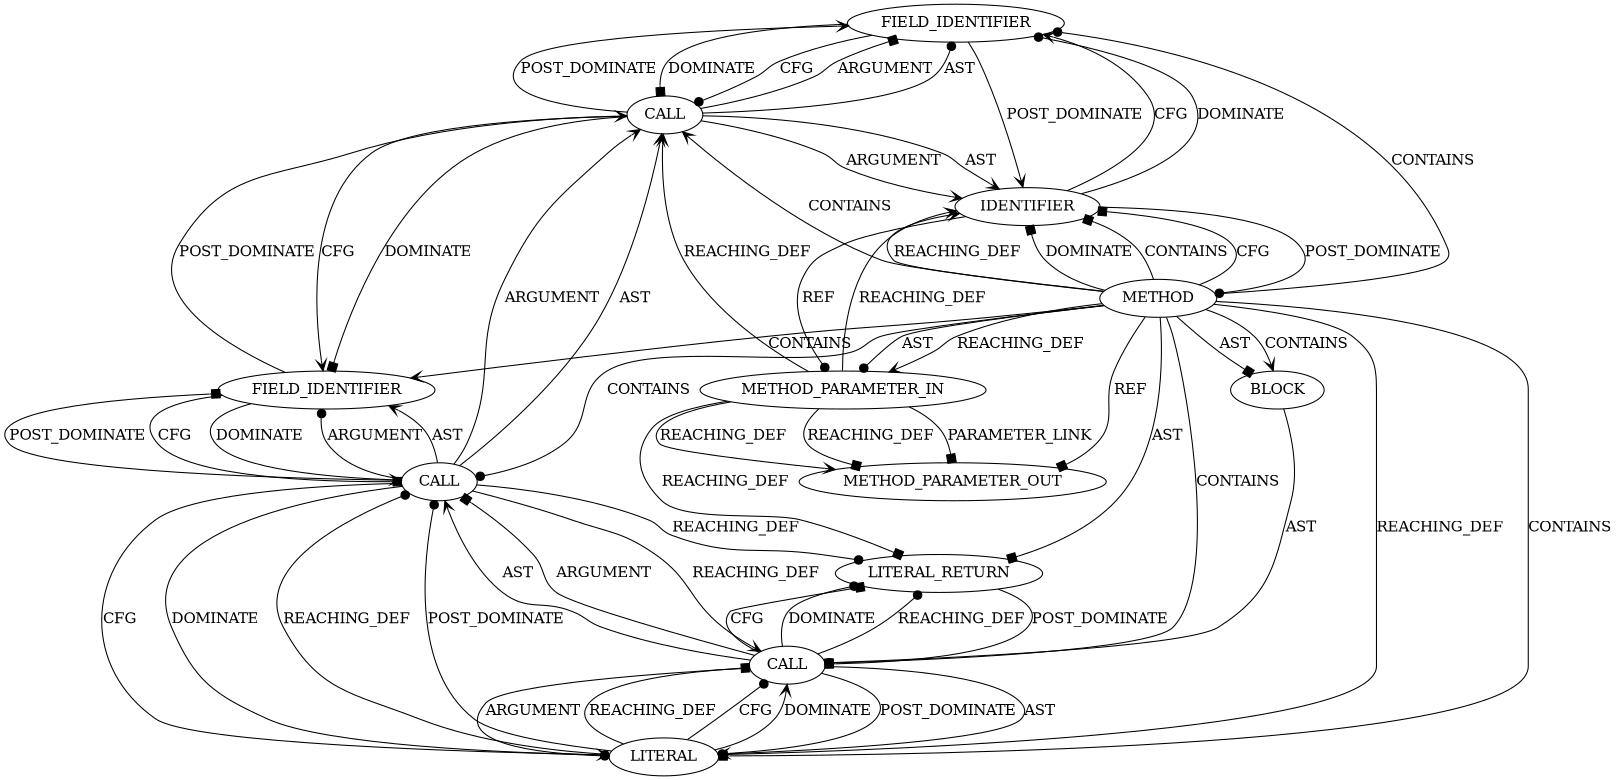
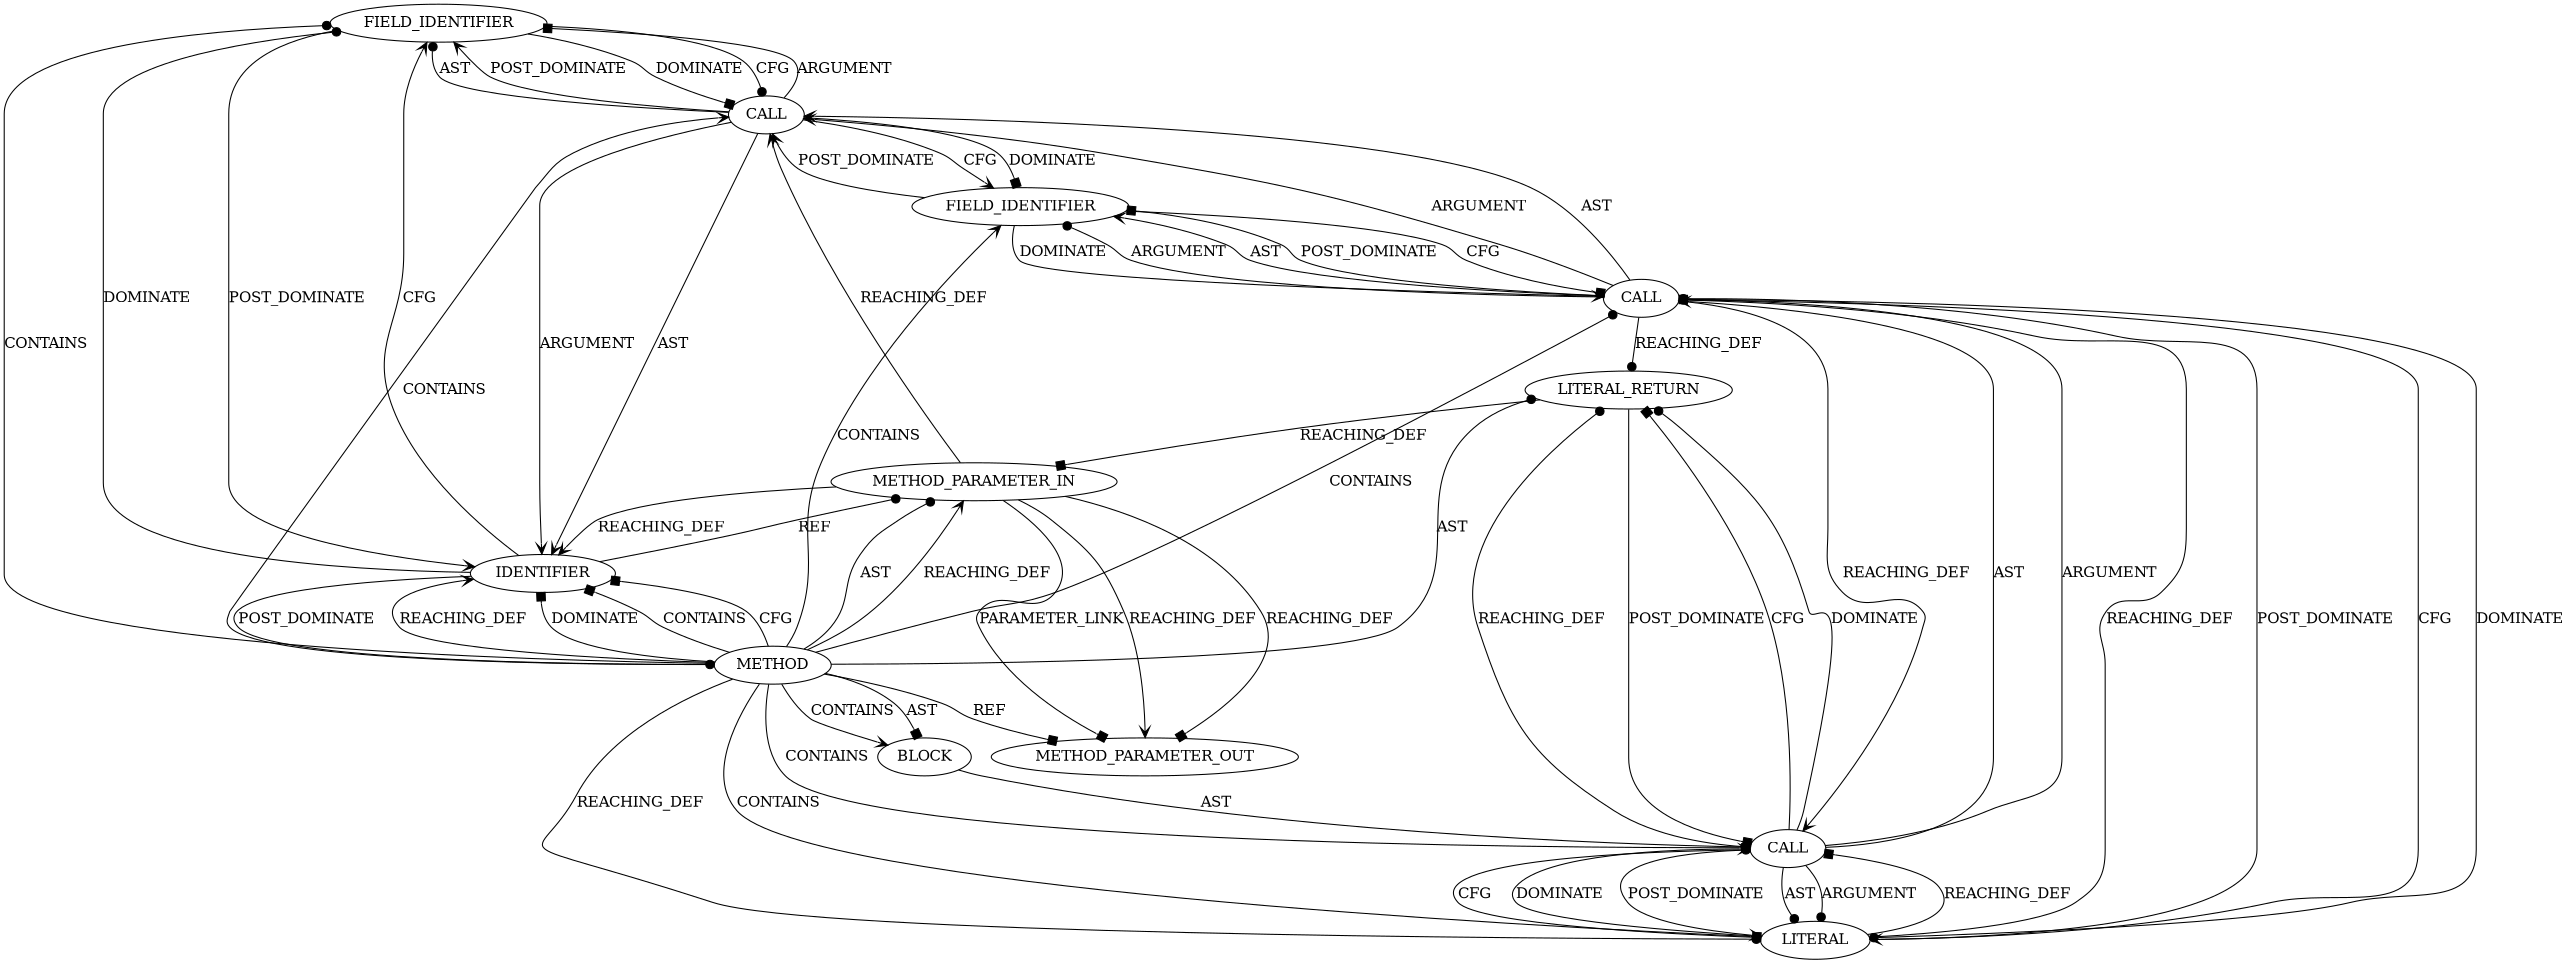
edge "METHOD" -> "LITERAL_RETURN": arrowhead box -> dot
edge "METHOD_PARAMETER_IN" -> "LITERAL_RETURN": reversed
